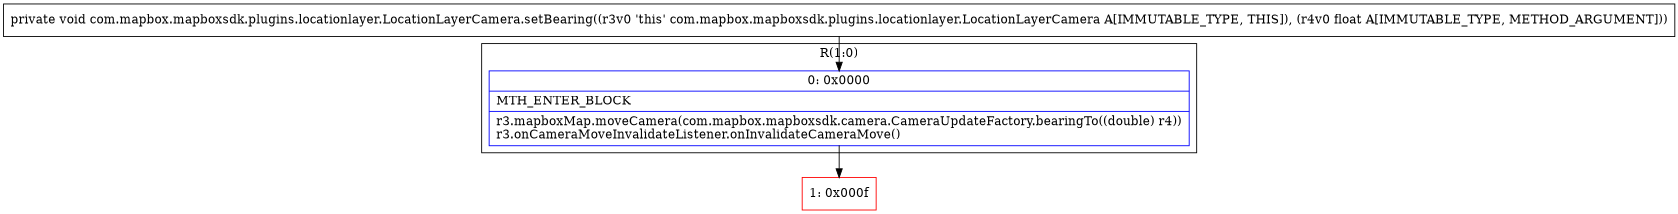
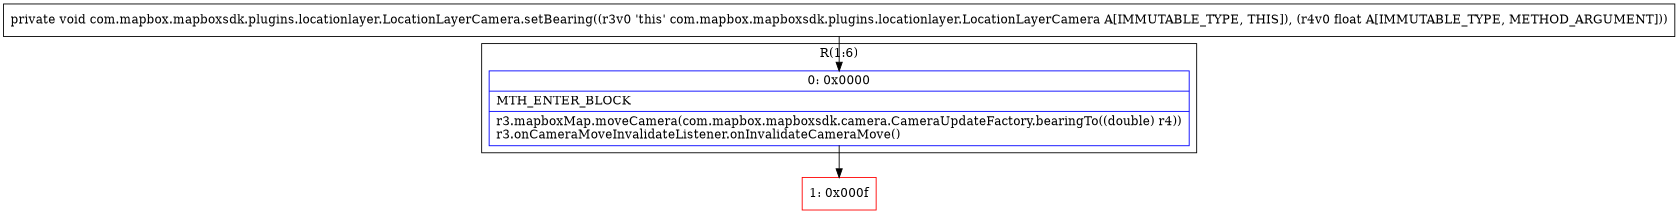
cluster "R(1:0)": label "R(1:0)" -> "R(1:6)"
